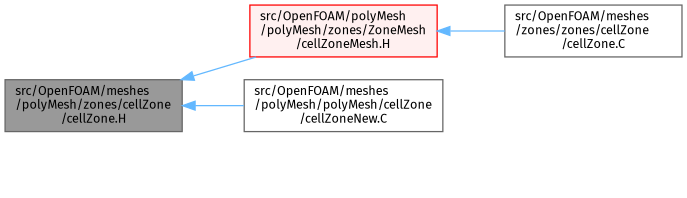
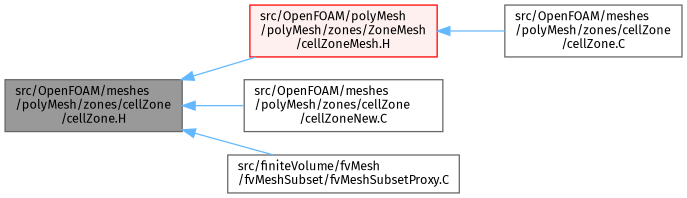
node "src/OpenFOAM/meshes /zones/zones/cellZone /cellZone.C": label "src/OpenFOAM/meshes /zones/zones/cellZone /cellZone.C" -> "src/OpenFOAM/meshes /polyMesh/zones/cellZone /cellZone.C"
node "src/OpenFOAM/meshes /polyMesh/polyMesh/cellZone /cellZoneNew.C": label "src/OpenFOAM/meshes /polyMesh/polyMesh/cellZone /cellZoneNew.C" -> "src/OpenFOAM/meshes /polyMesh/zones/cellZone /cellZoneNew.C"
node "src/finiteVolume/fvMesh /fvMeshSubset/fvMeshSubsetProxy.C": added
